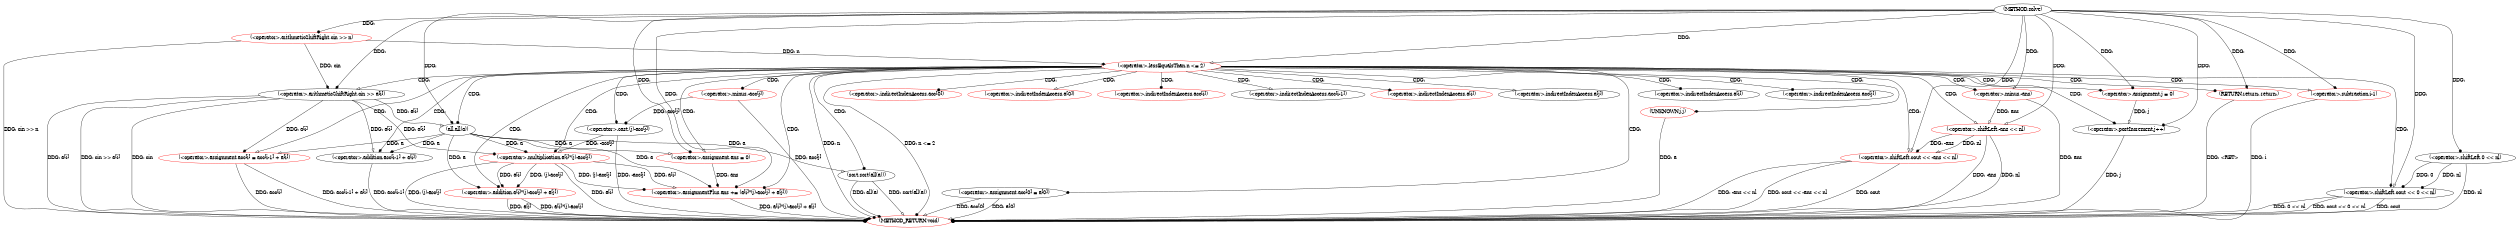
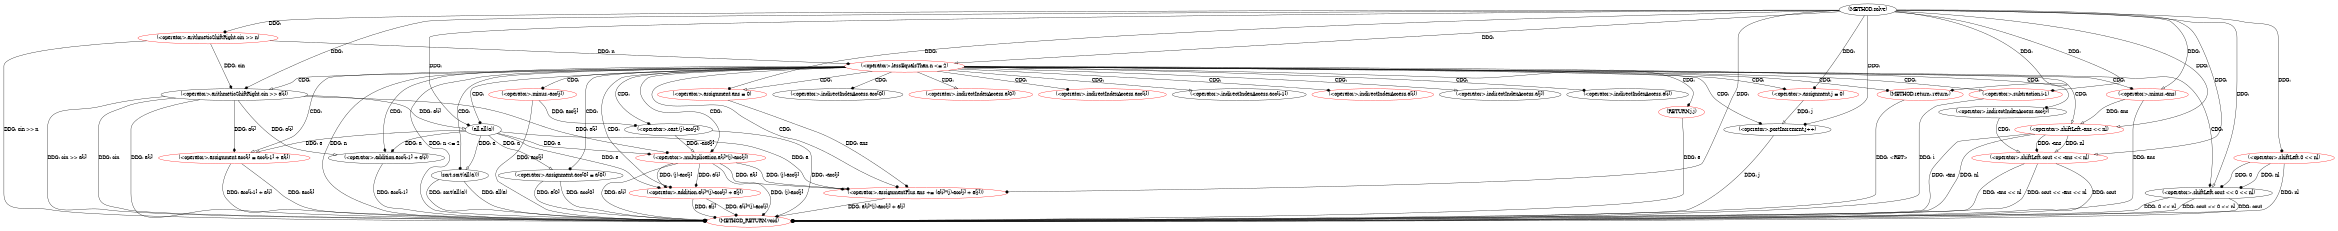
edge "(<operator>.lessEqualsThan,n <= 2)" -> "(<operator>.shiftLeft,cout << -ans << nl)": now "(<operator>.indirectIndexAccess,acc[j])" -> "(<operator>.shiftLeft,cout << -ans << nl)"
edge "(<operator>.lessEqualsThan,n <= 2)" -> "(<operator>.indirectIndexAccess,acc[0])": arrowhead dot -> diamond
node "(<operator>.indirectIndexAccess,acc[0])": color red -> black
node "(RETURN,return;,return;)": label "(RETURN,return;,return;)" -> "(METHOD,return;,return;)"
node "(UNKNOWN,j,j)": label "(UNKNOWN,j,j)" -> "(RETURN,j,j)"
edge "(all,all(a))" -> "(<operator>.assignment,ans = 0)": now "(all,all(a))" -> "(<operator>.assignment,acc[0] = a[0])"
node "(<operator>.shiftLeft,0 << nl)": color black -> red
